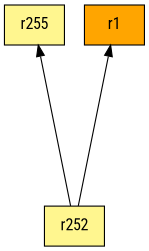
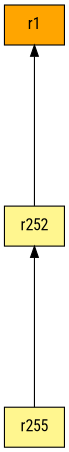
edge "r252" -> "r255": reversed
